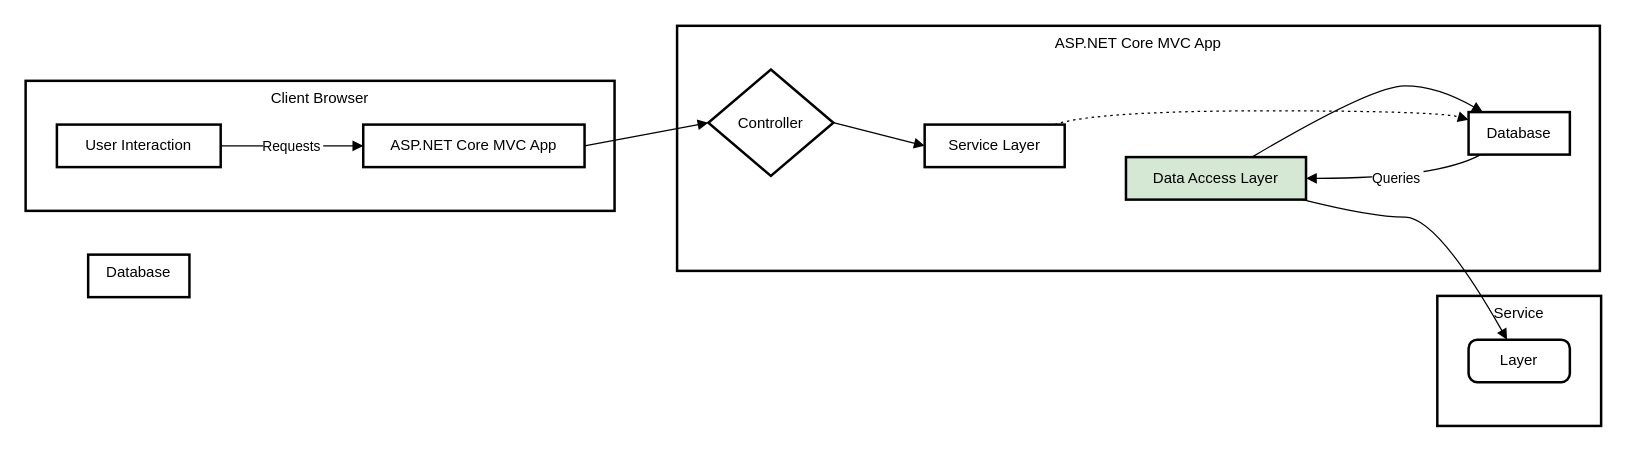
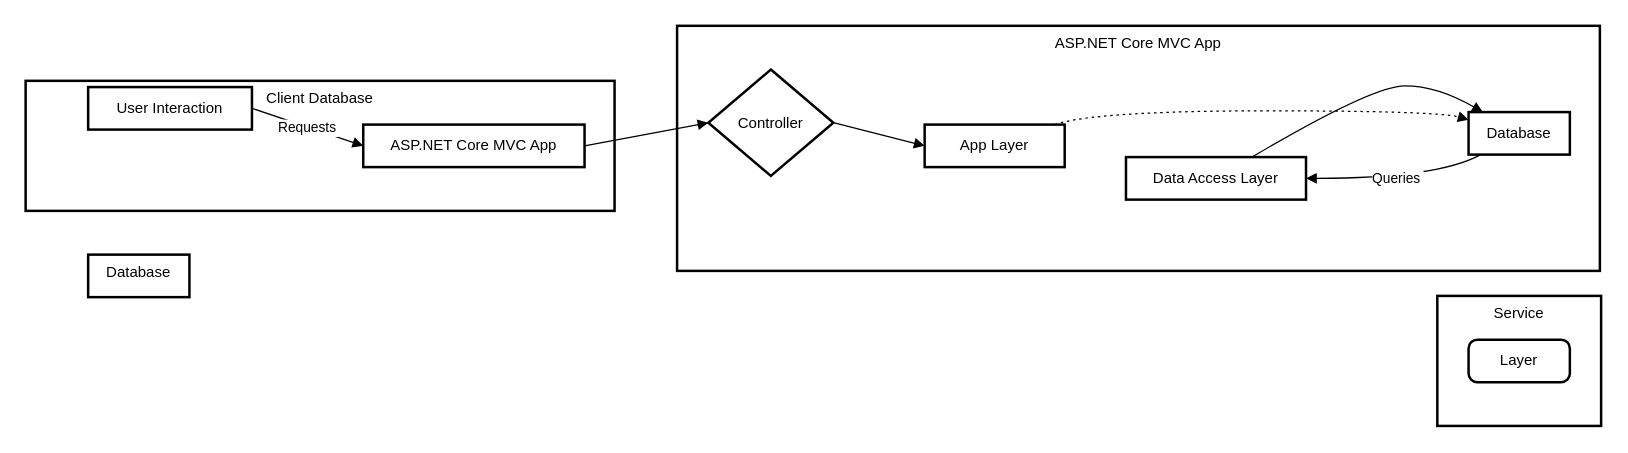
node "Client Browser": label "Client Browser" -> "Client Database"
node "User Interaction": moved (139, 146) -> (170, 108)
node "Service Layer": label "Service Layer" -> "App Layer"
node "Data Access Layer": fillcolor #d5e8d4 -> #ffffff
edge "Data Access Layer" -> "Layer": removed
